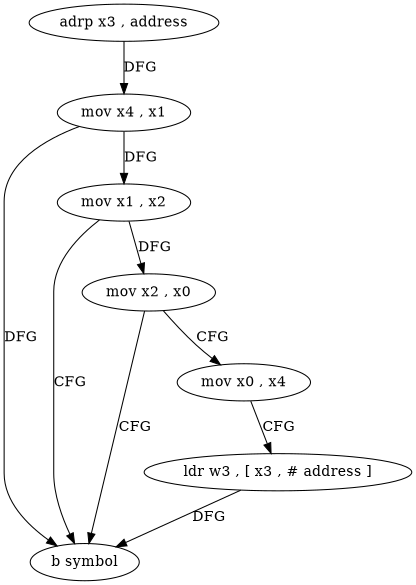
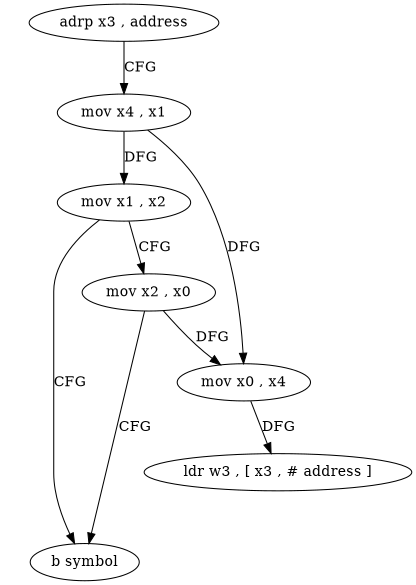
edge "adrp x3 , address" -> "mov x4 , x1": label "DFG" -> "CFG"
edge "mov x1 , x2" -> "mov x2 , x0": label "DFG" -> "CFG"
edge "mov x4 , x1" -> "b symbol": now "mov x4 , x1" -> "mov x0 , x4"
edge "mov x2 , x0" -> "mov x0 , x4": label "CFG" -> "DFG"
edge "mov x0 , x4" -> "ldr w3 , [ x3 , # address ]": label "CFG" -> "DFG"
edge "ldr w3 , [ x3 , # address ]" -> "b symbol": removed, label "DFG"
